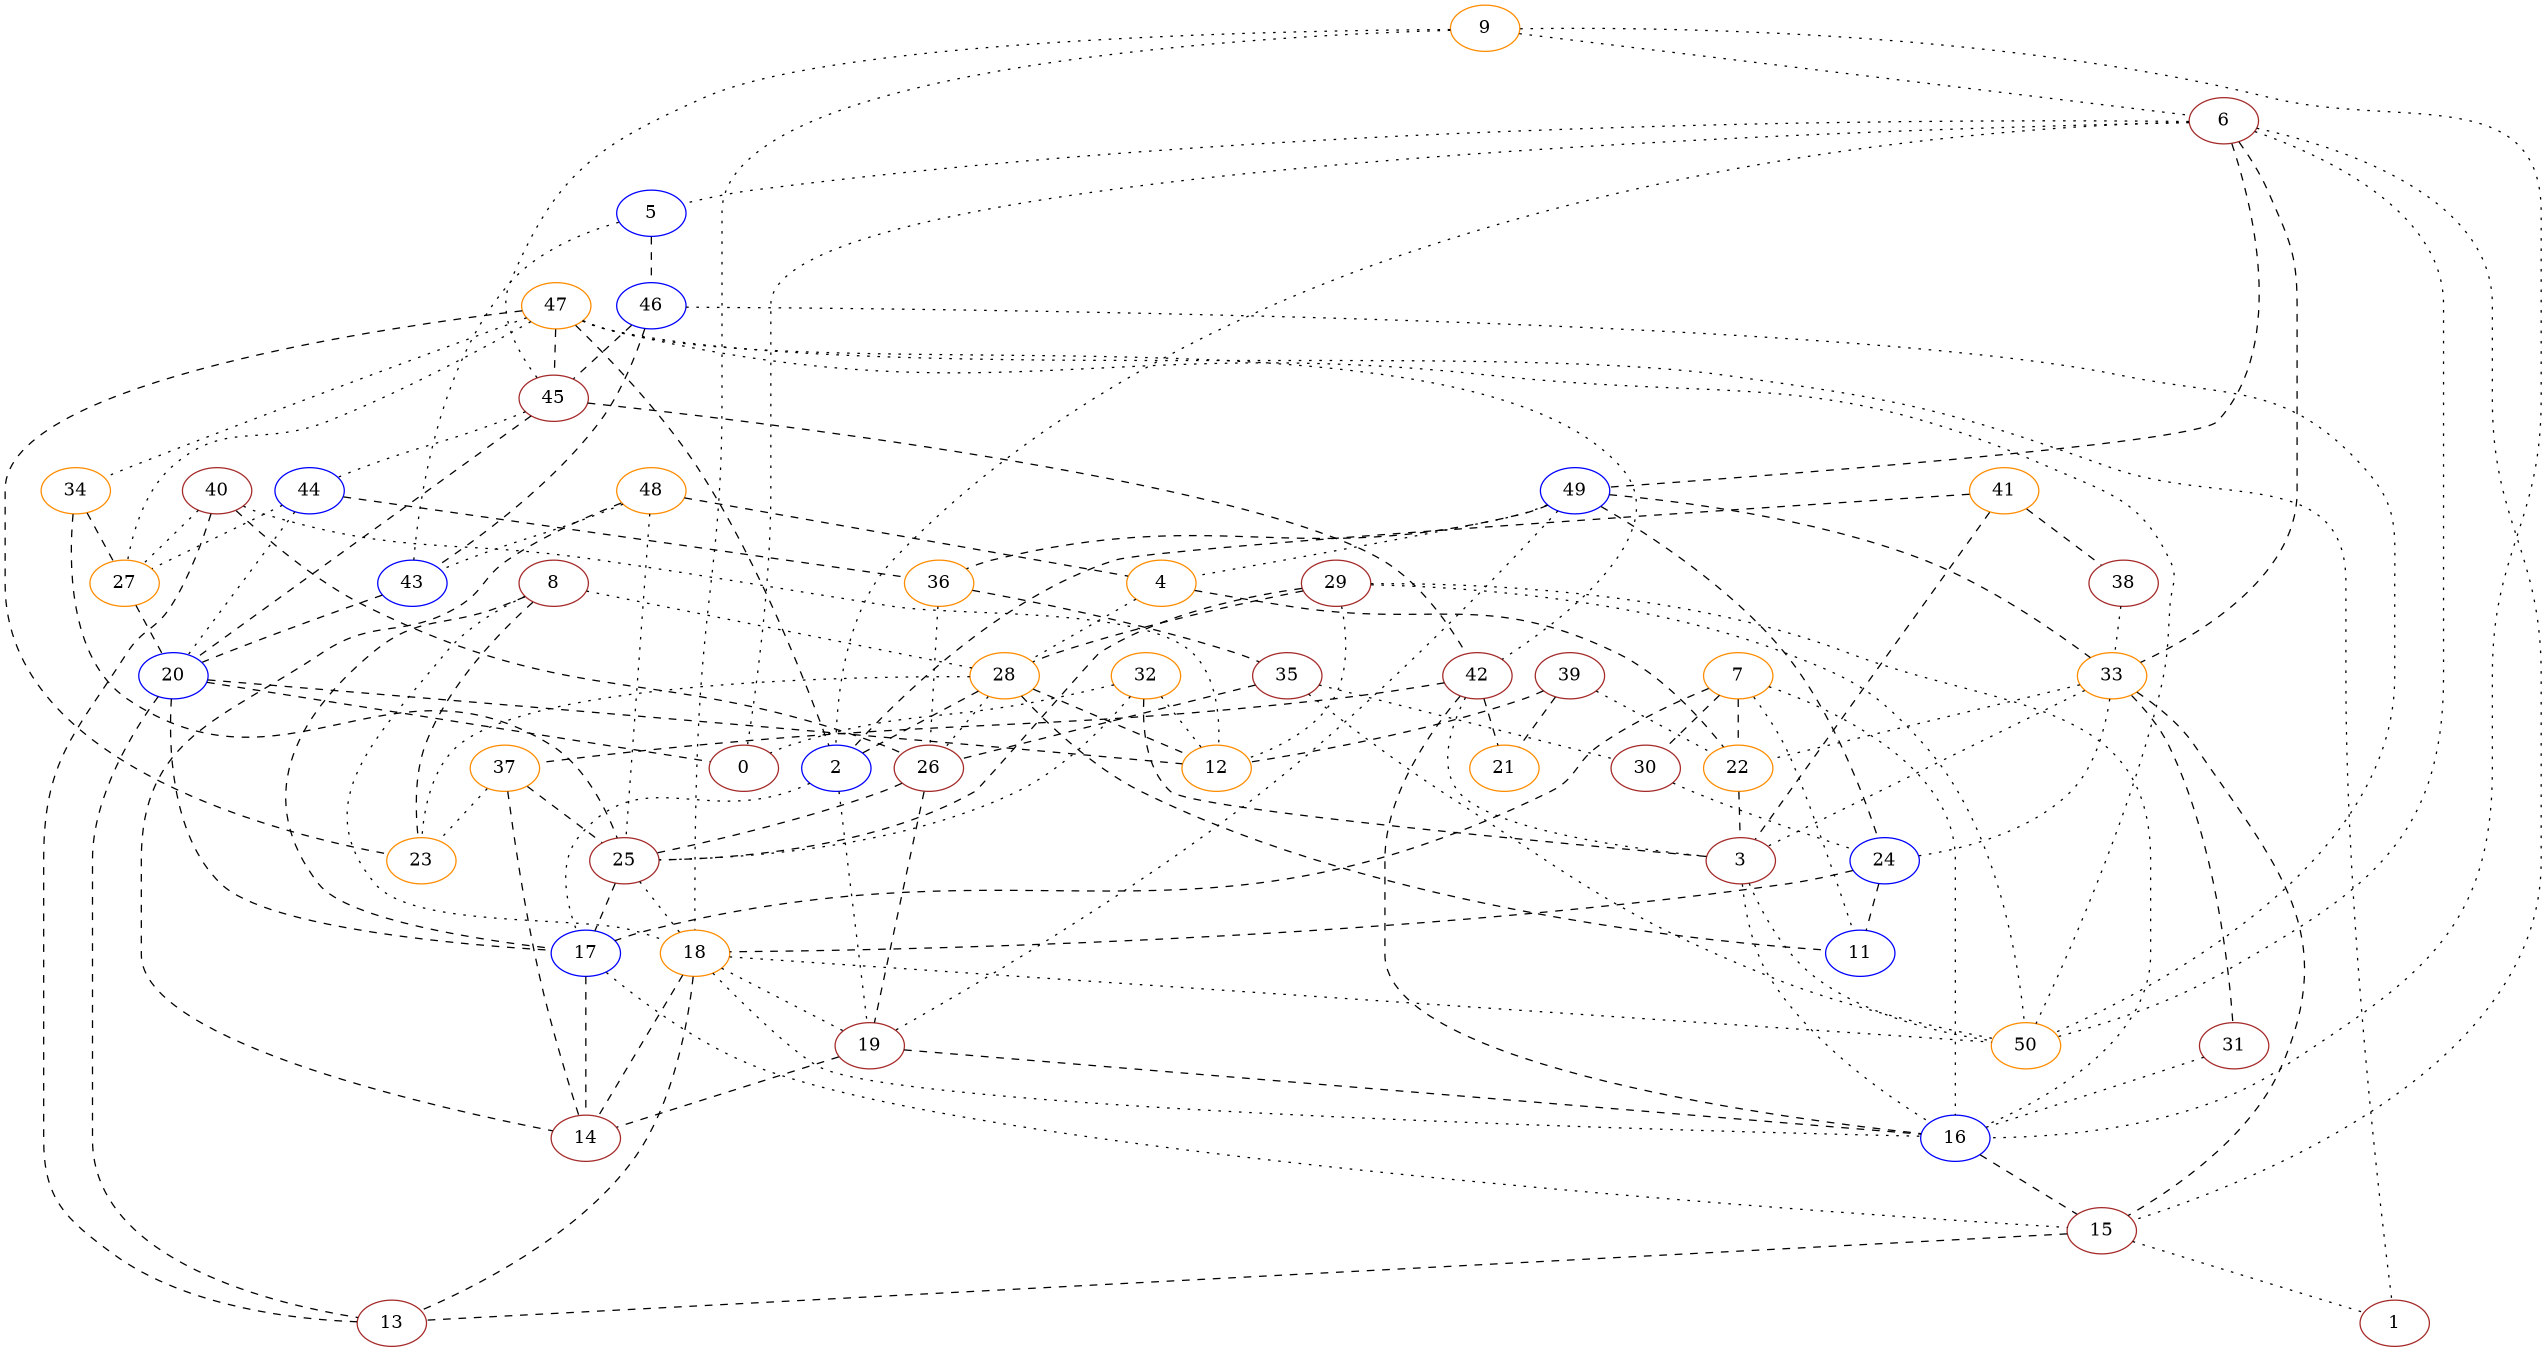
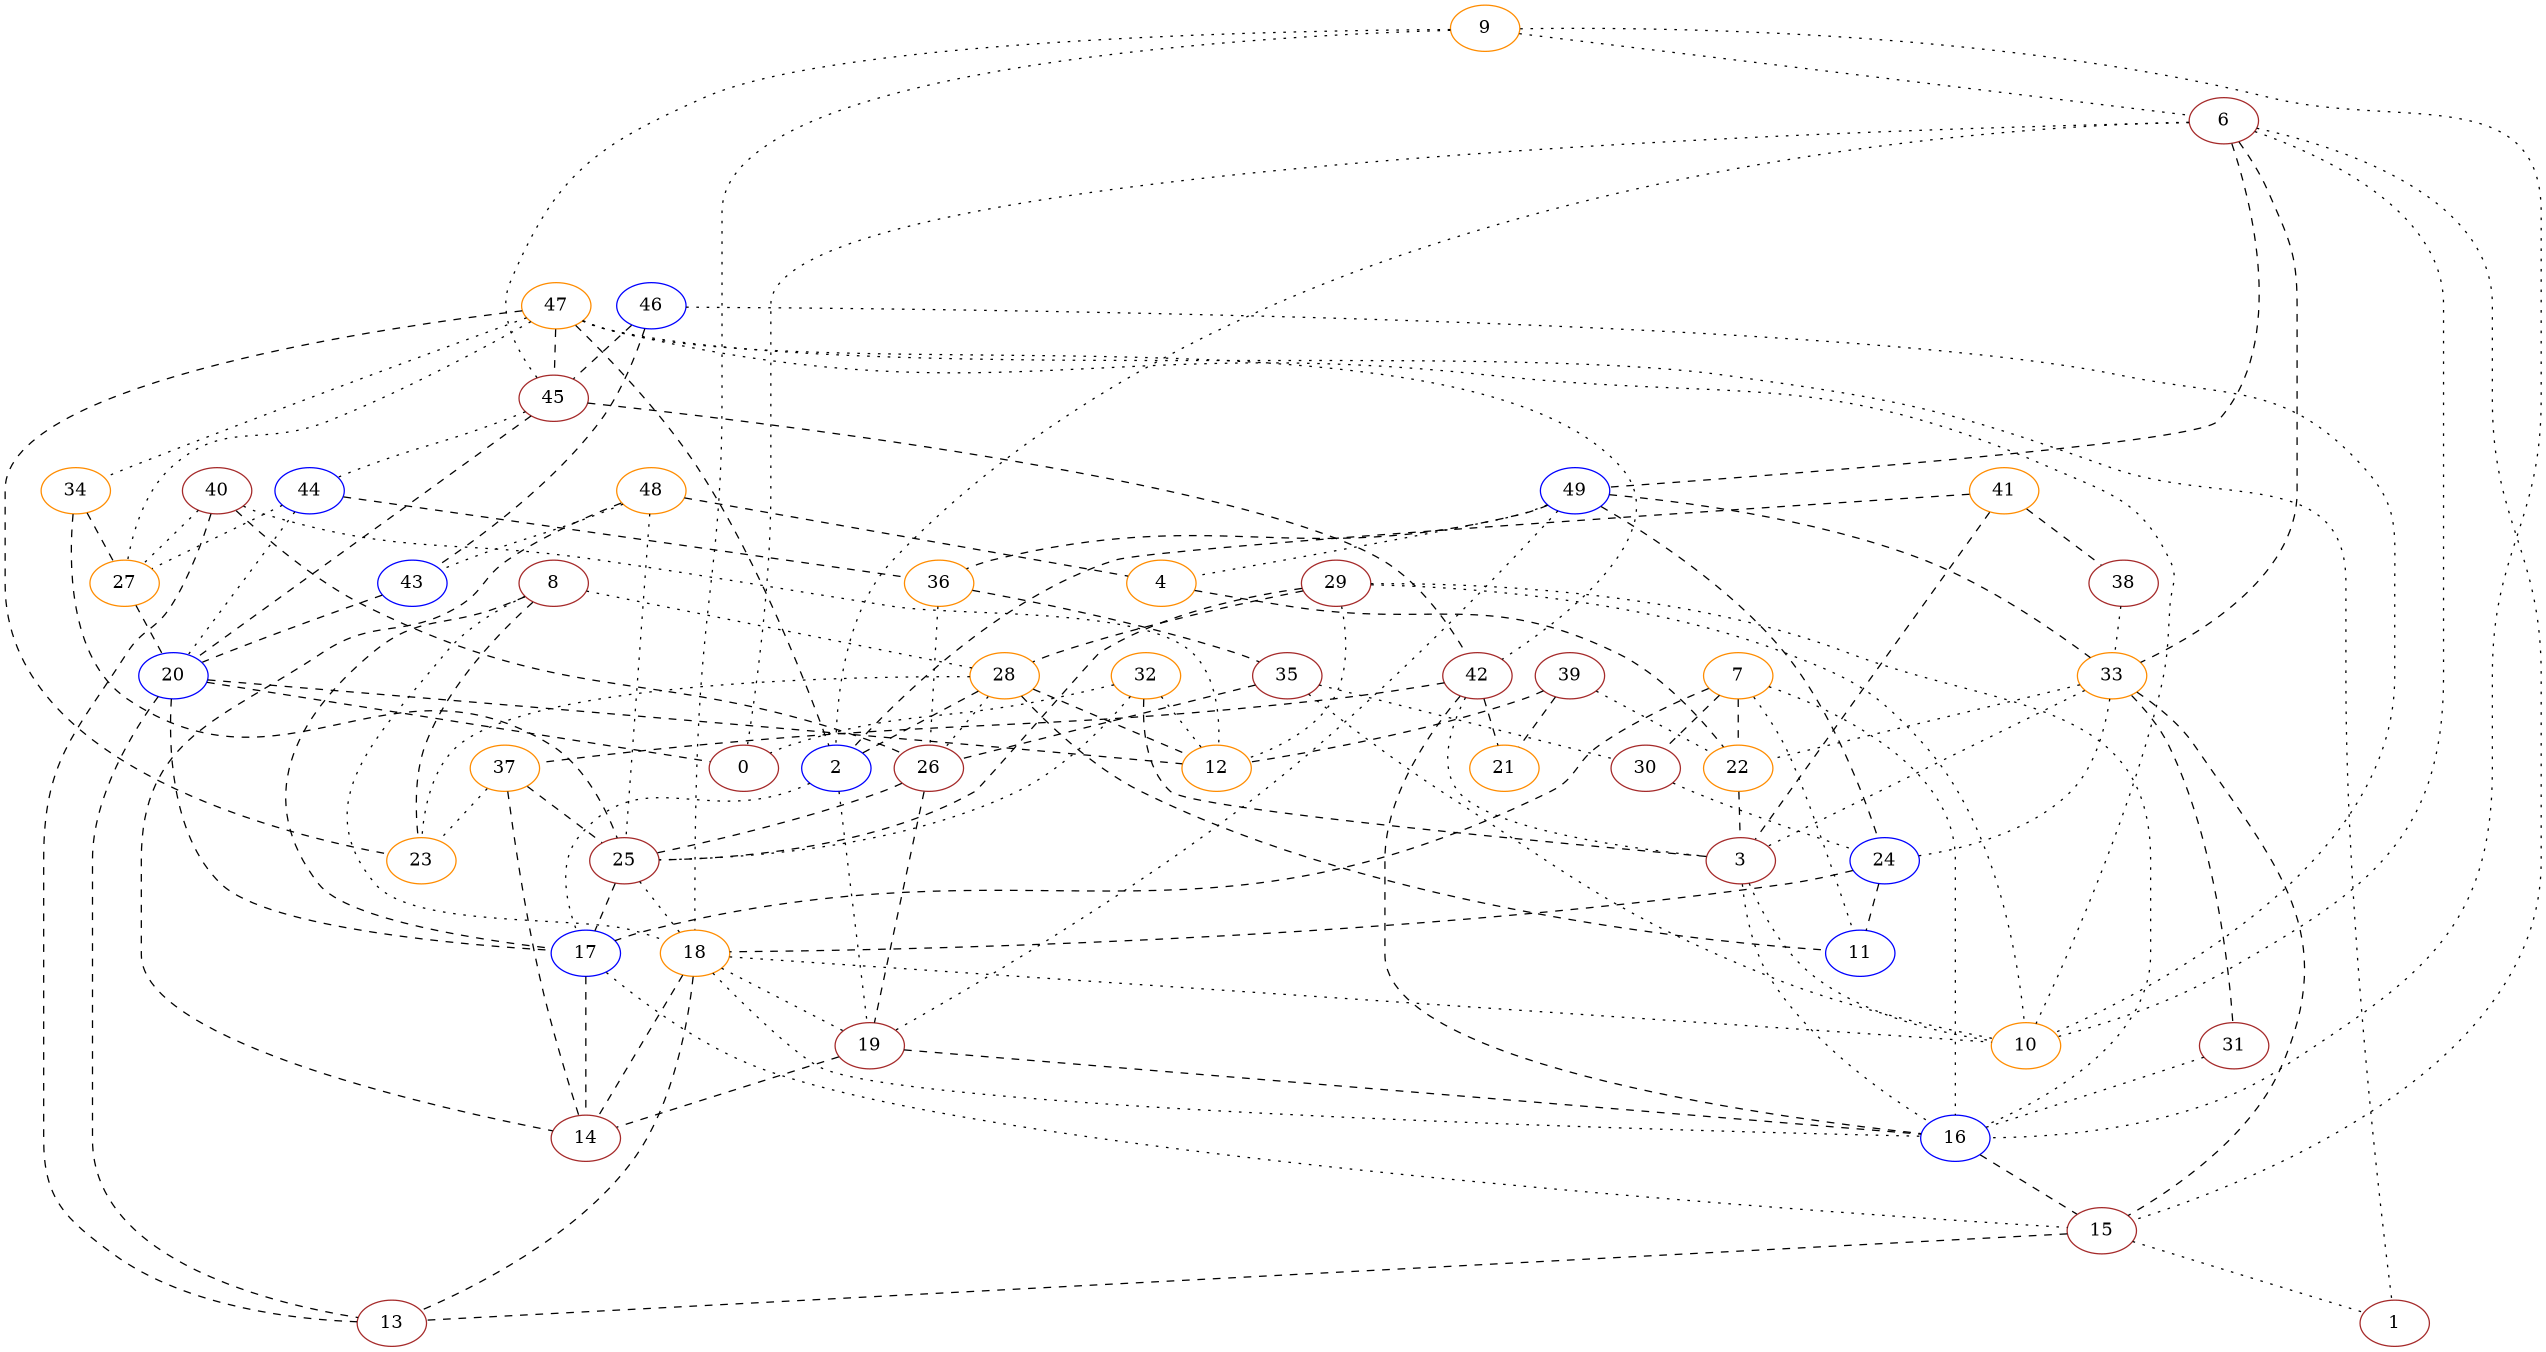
node "5": removed
edge "4" -- "28": removed
node "50": label "50" -> "10"
